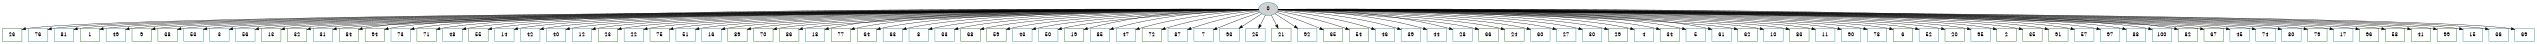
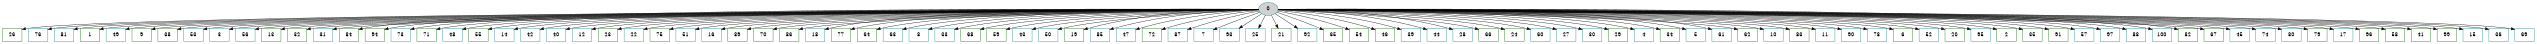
node "46": color teal -> darkgreen
